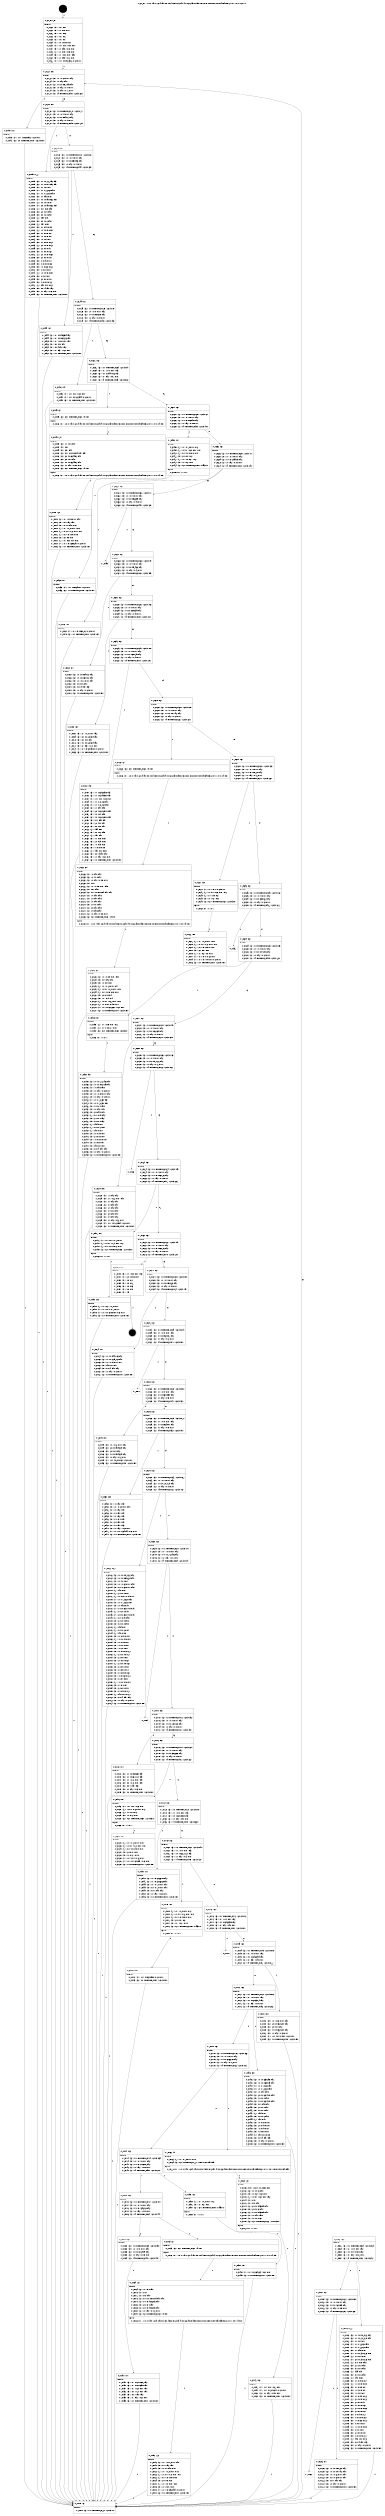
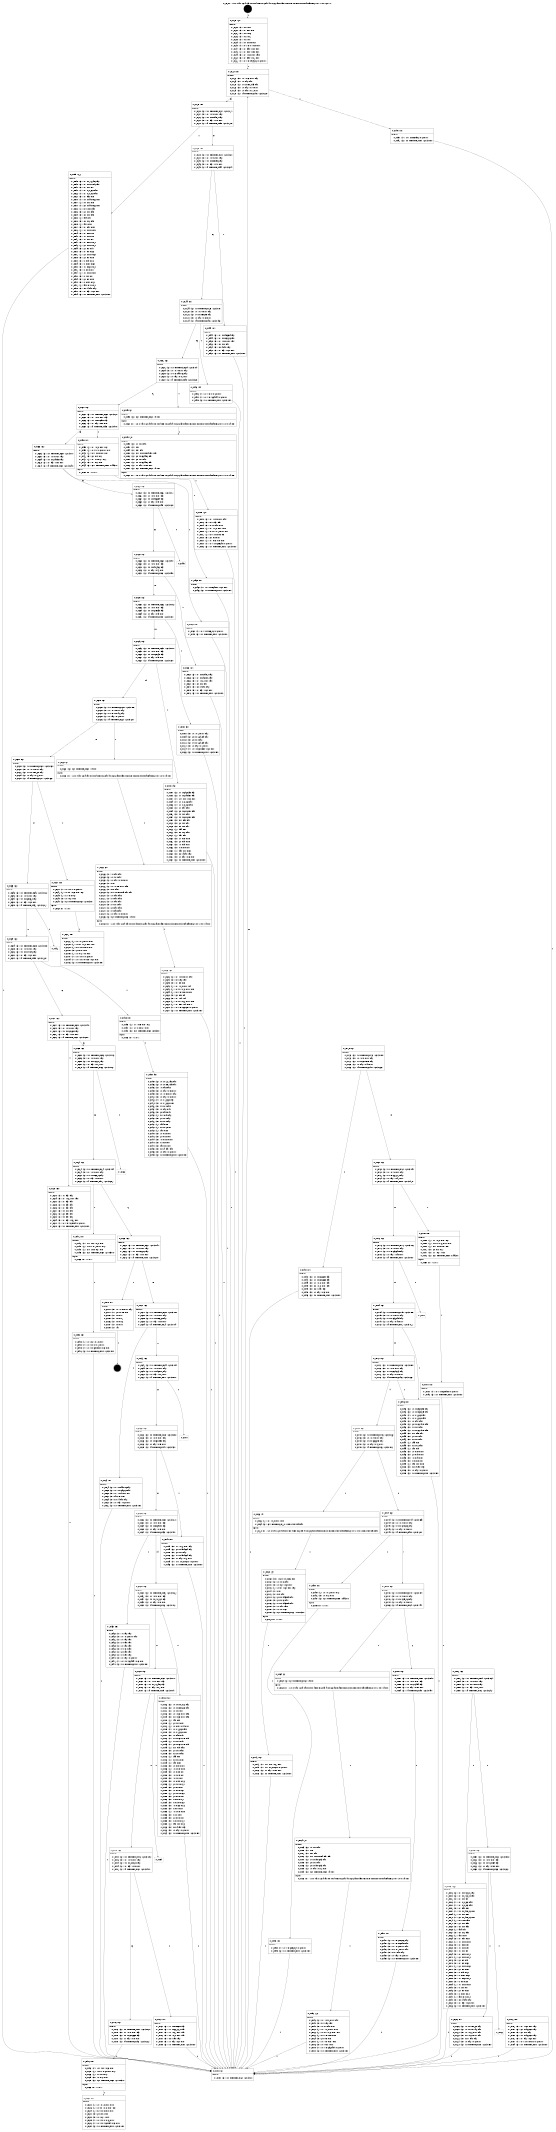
edge "0x40172a [25]" -> "0x401743 [25]": removed, label "14"
edge "0x40178e [25]" -> "0x401cc4 [31]": now "0x40178e [25]" -> "0x401eb5 [88]"
